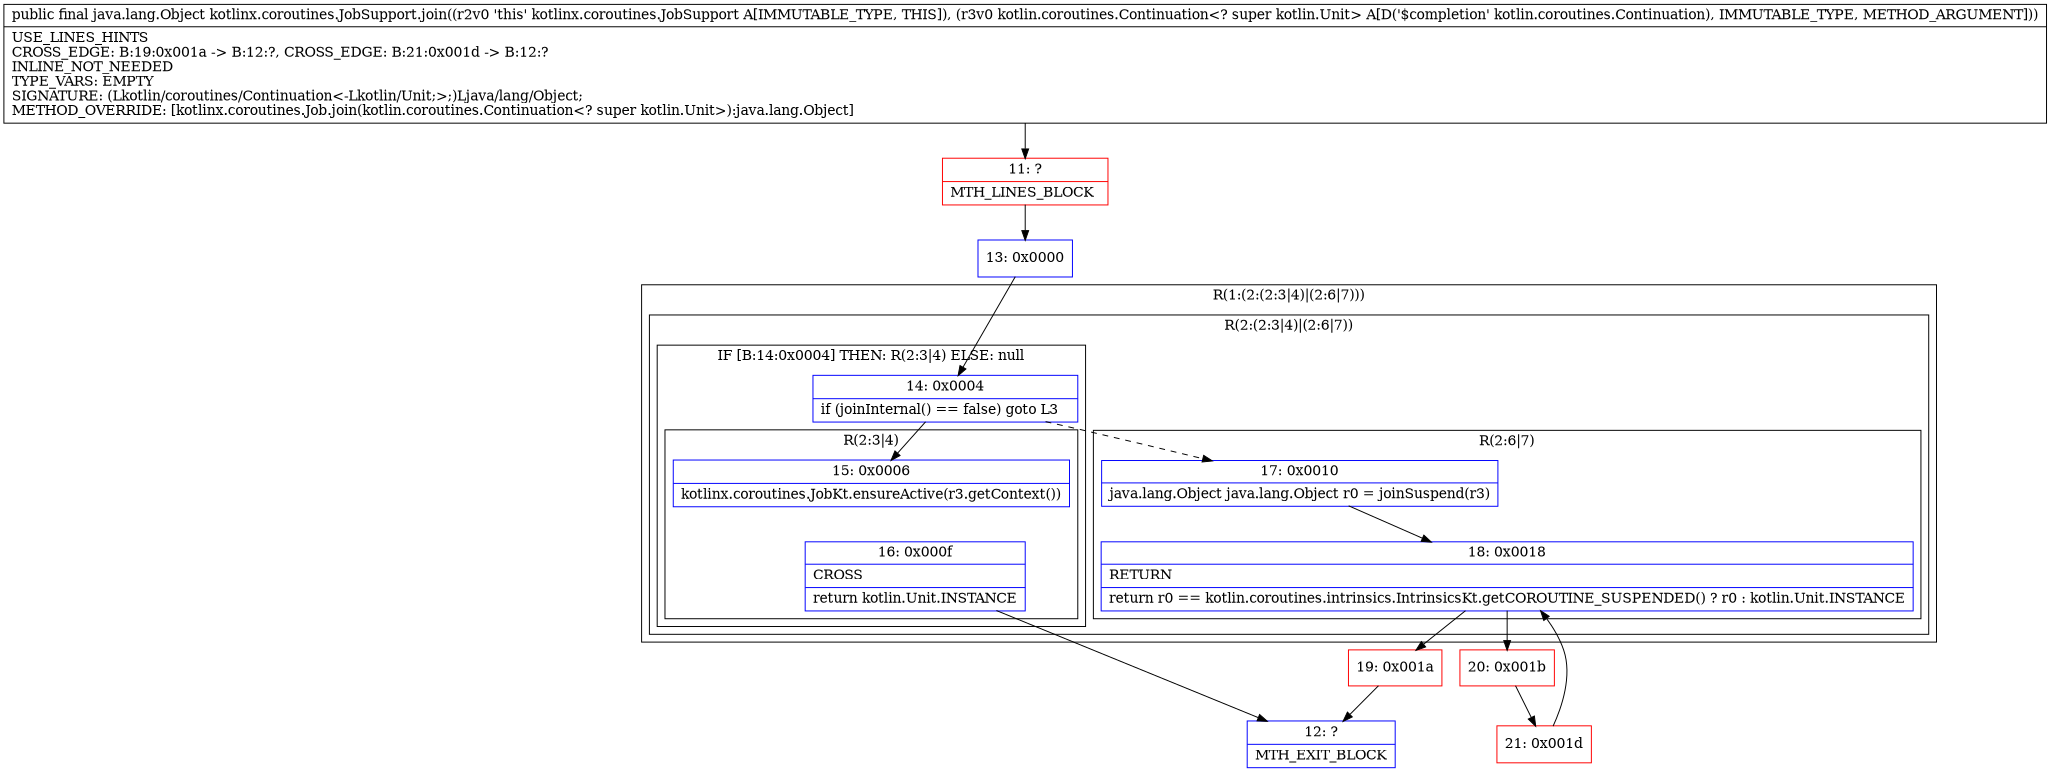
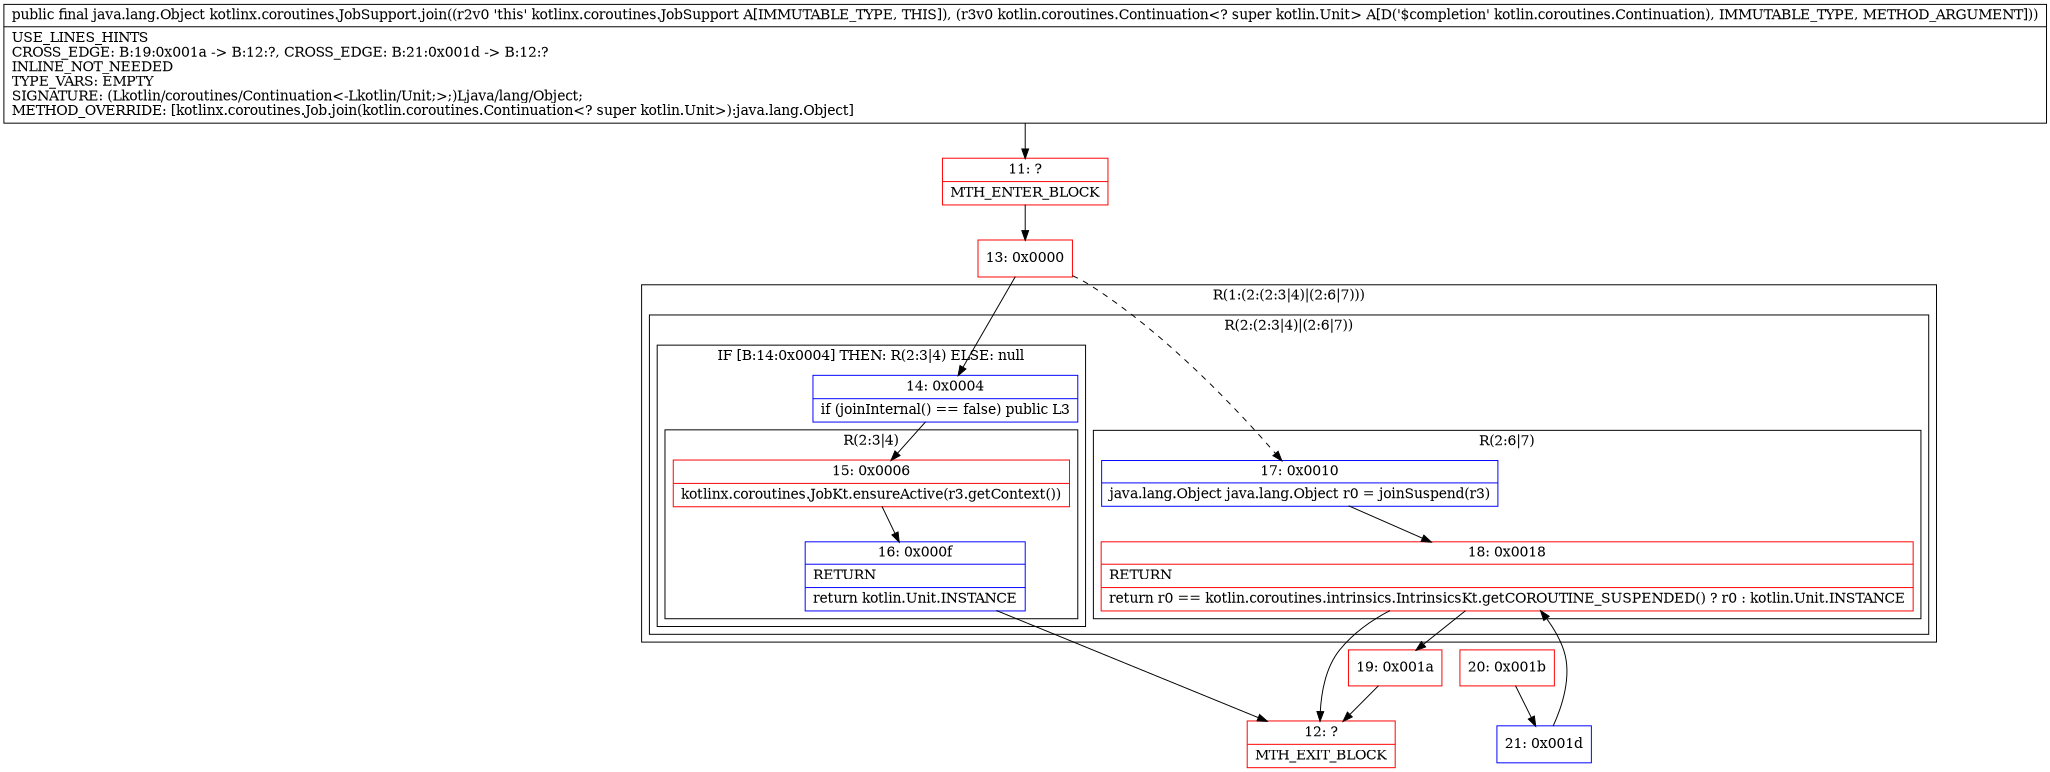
node "11: ?": text "MTH_LINES_BLOCK" -> "MTH_ENTER_BLOCK"
node "13: 0x0000": color blue -> red
node "14: 0x0004": text "if (joinInternal() == false) goto L3" -> "if (joinInternal() == false) public L3"
edge "14: 0x0004" -> "17: 0x0010": now "13: 0x0000" -> "17: 0x0010"
node "15: 0x0006": color blue -> red
edge "15: 0x0006" -> "16: 0x000f": added
node "16: 0x000f": text "CROSS" -> "RETURN"
node "18: 0x0018": color blue -> red
edge "18: 0x0018" -> "20: 0x001b": now "18: 0x0018" -> "12: ?"
node "12: ?": color blue -> red
node "21: 0x001d": color red -> blue
